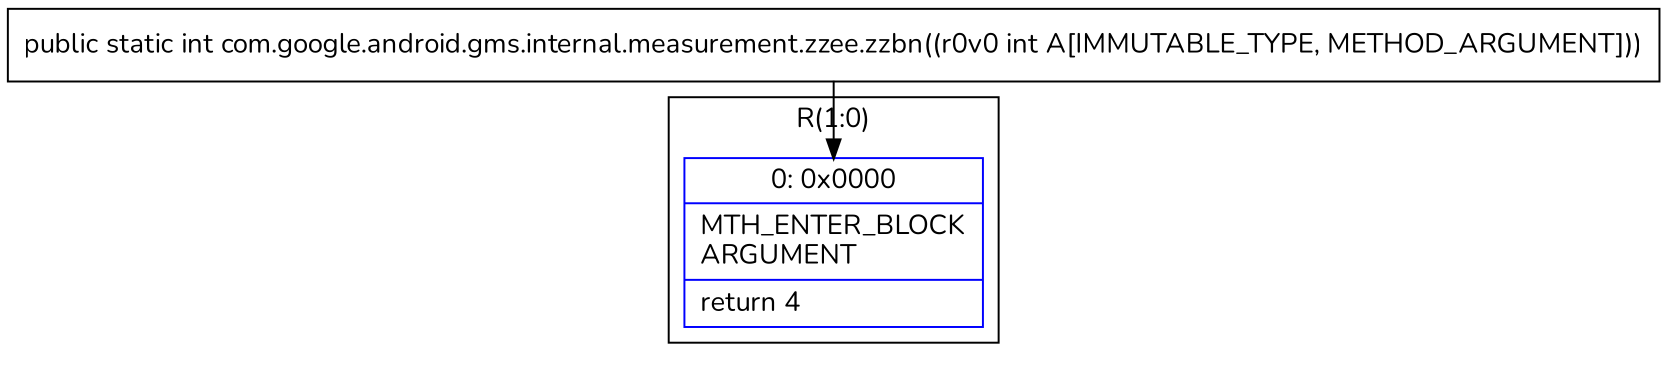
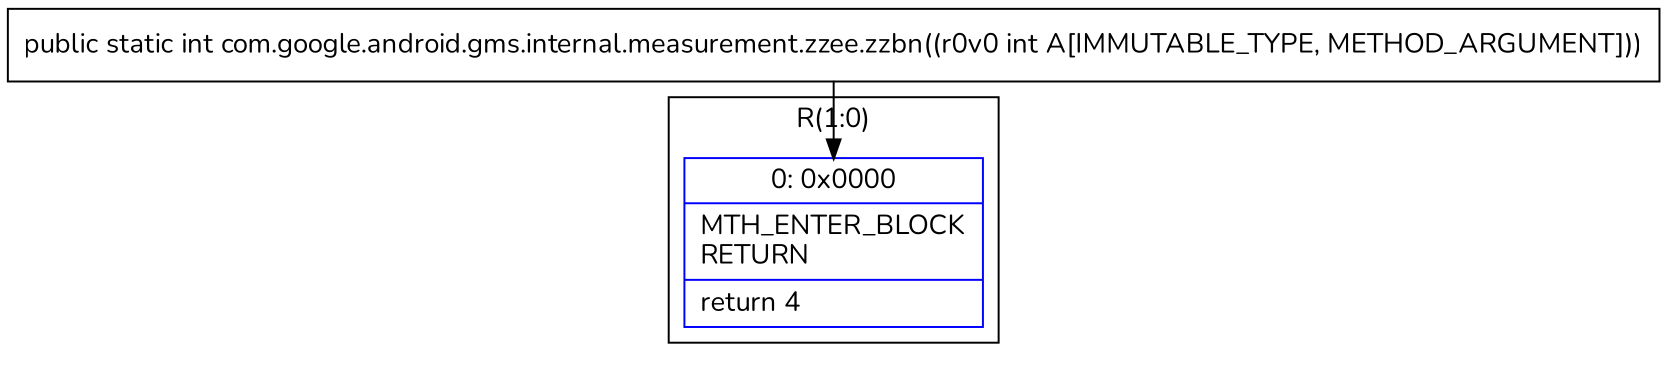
node "0: 0x0000": text "ARGUMENT" -> "RETURN"
